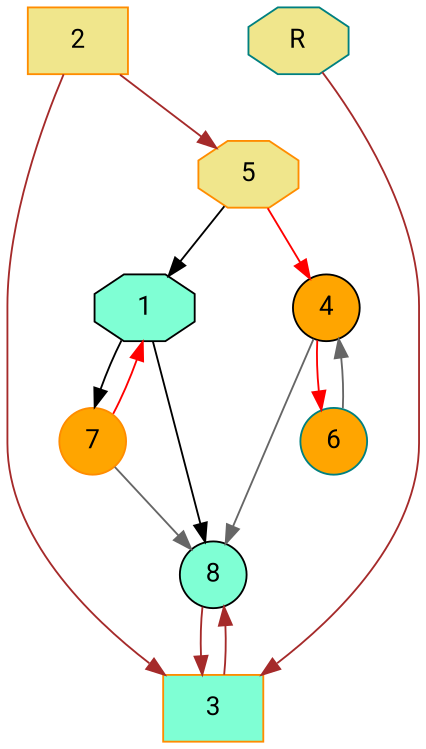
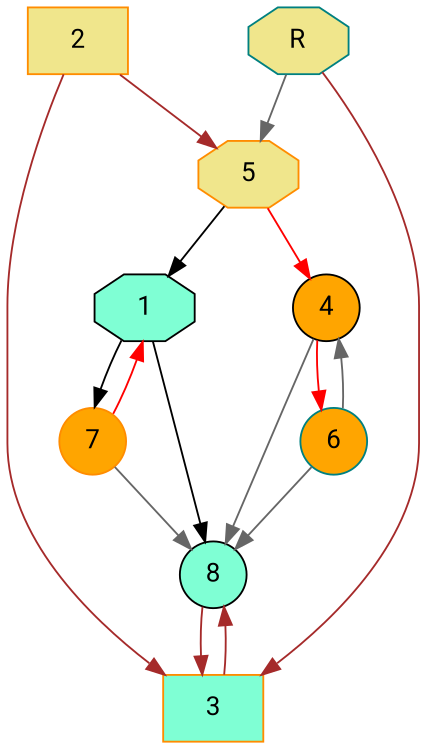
edge "R" -> "5": added
edge "6" -> "8": added
